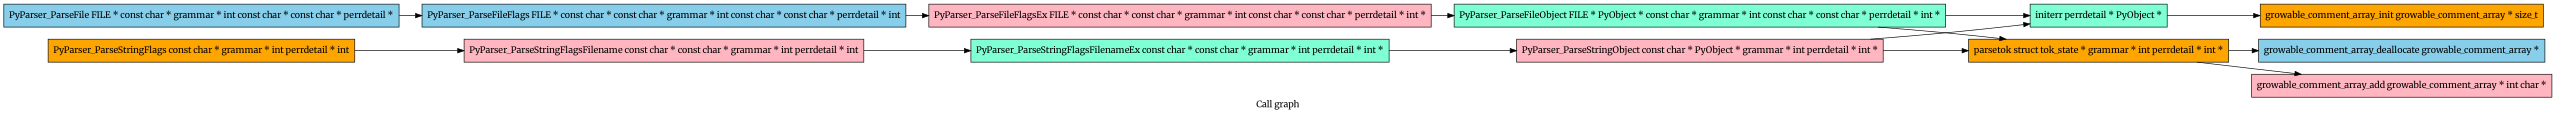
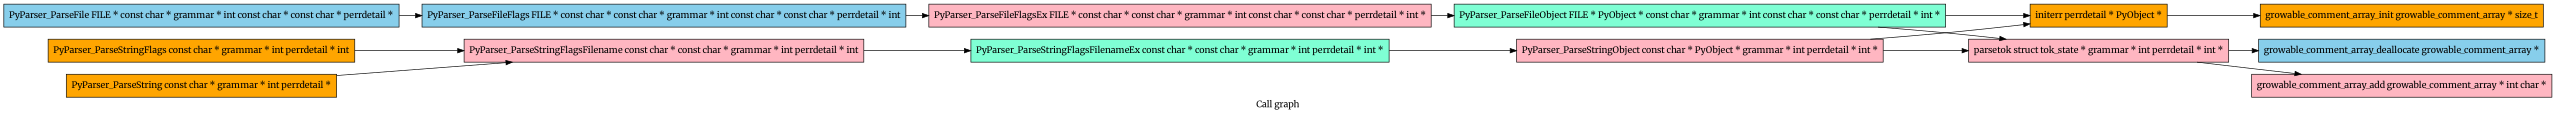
node "initerr perrdetail * PyObject *": fillcolor aquamarine -> orange
node "parsetok struct tok_state * grammar * int perrdetail * int *": fillcolor orange -> lightpink
node "PyParser_ParseString const char * grammar * int perrdetail *": added
